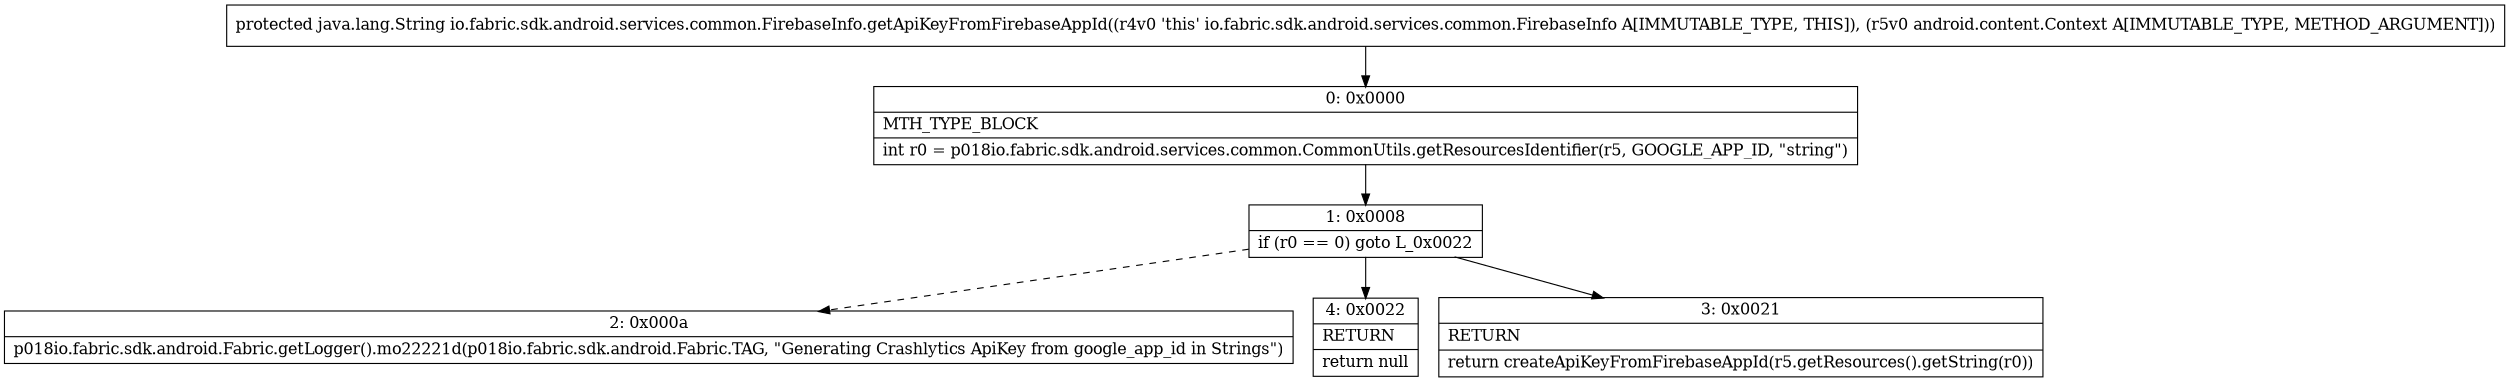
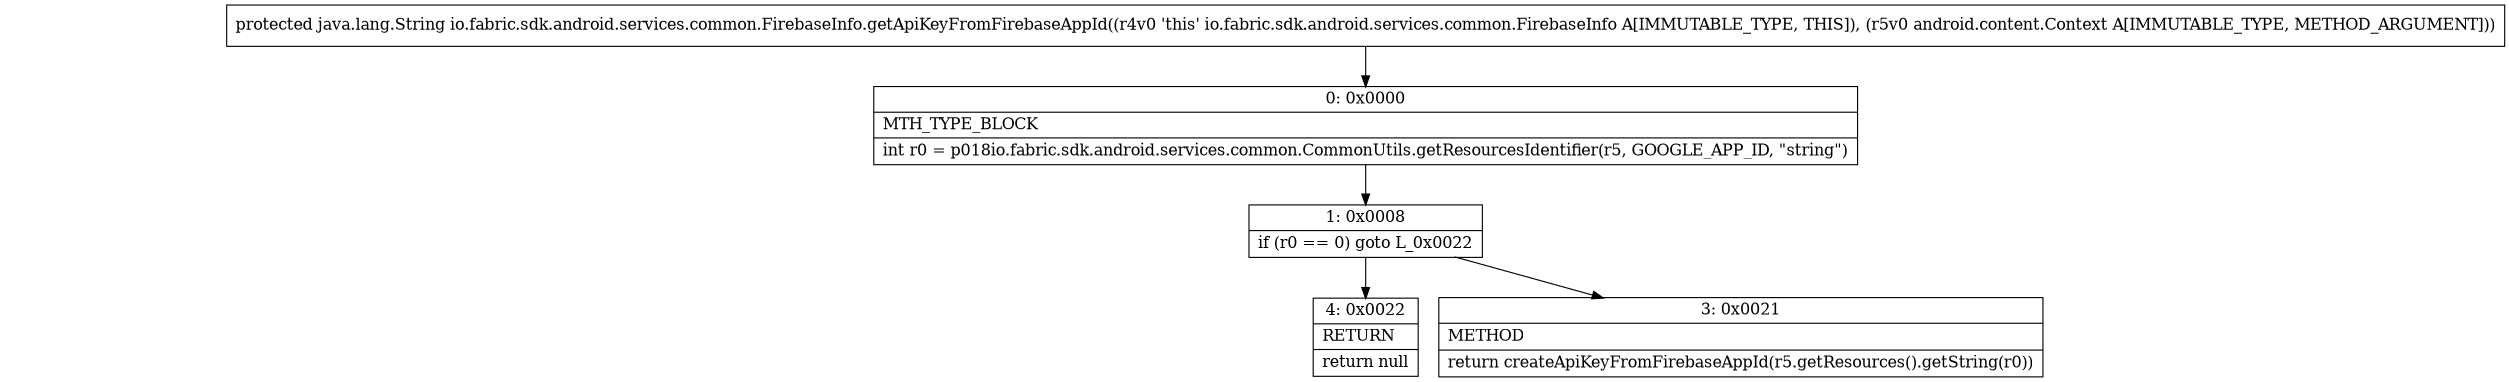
node "3: 0x0021": text "RETURN" -> "METHOD"
node "2: 0x000a": removed
